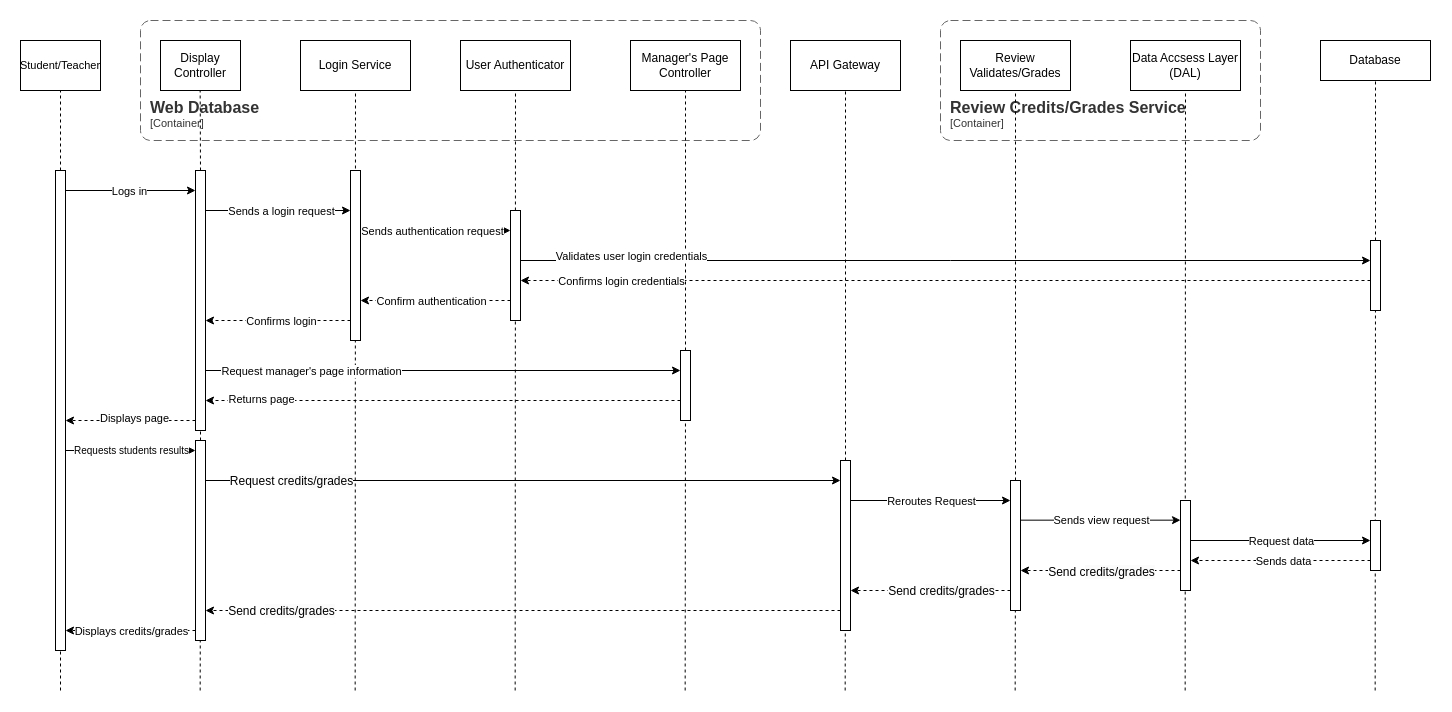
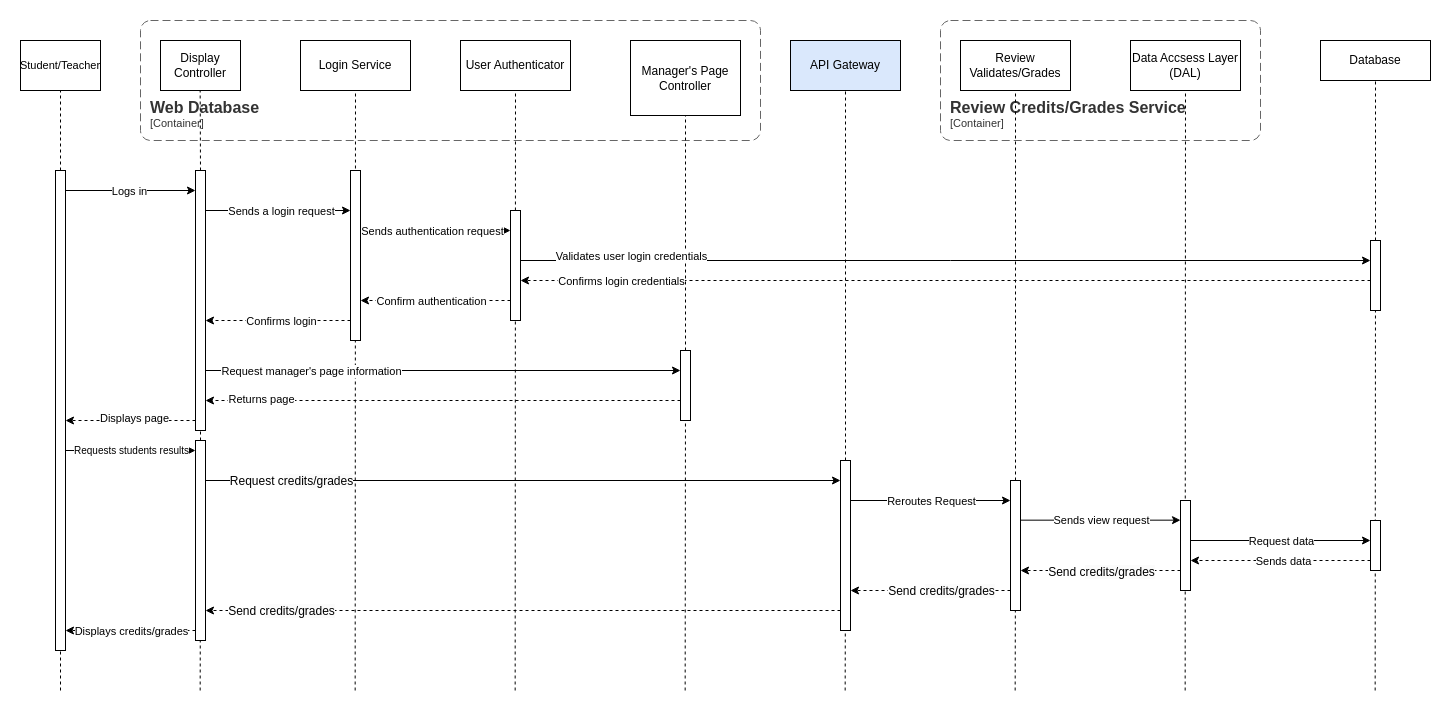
node "Manager's Page Controller": size 110x50 -> 110x75
node "API Gateway": fillcolor #ffffff -> #dae8fc
